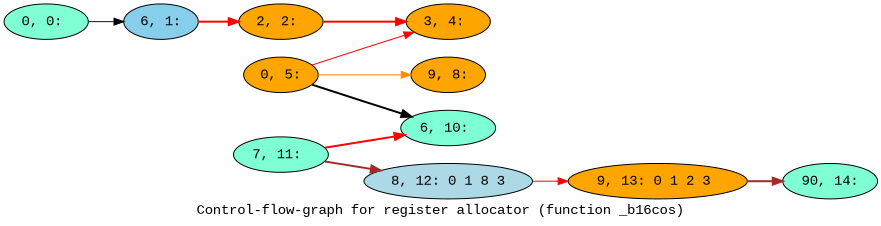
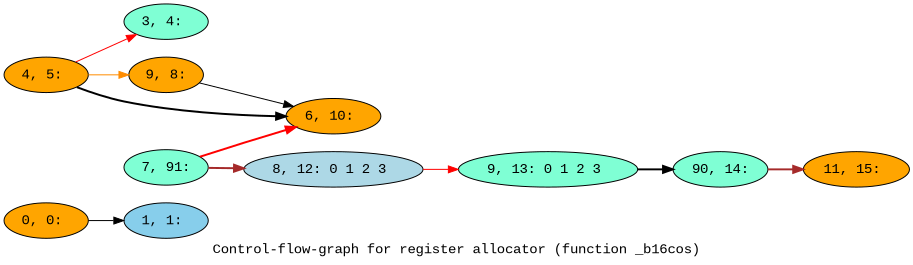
node "0, 0:": fillcolor aquamarine -> orange
node "6, 1:": label "6, 1:" -> "1, 1:"
node "2, 2:": removed
node "3, 4:": fillcolor orange -> aquamarine
node "0, 5:": label "0, 5:" -> "4, 5:"
edge "9, 8:" -> "6, 10:": added
node "6, 10:": fillcolor aquamarine -> orange
node "7, 11:": label "7, 11:" -> "7, 91:"
node "11, 15:": added
node "8, 12: 0 1 8 3": label "8, 12: 0 1 8 3" -> "8, 12: 0 1 2 3"
node "9, 13: 0 1 2 3": fillcolor orange -> aquamarine
edge "9, 13: 0 1 2 3" -> "90, 14:": color brown -> black
